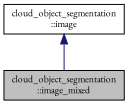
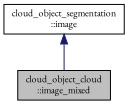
node "cloud_object_segmentation ::image_mixed": label "cloud_object_segmentation ::image_mixed" -> "cloud_object_cloud ::image_mixed"
